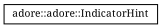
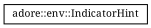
node "adore::adore::IndicatorHint": label "adore::adore::IndicatorHint" -> "adore::env::IndicatorHint"
